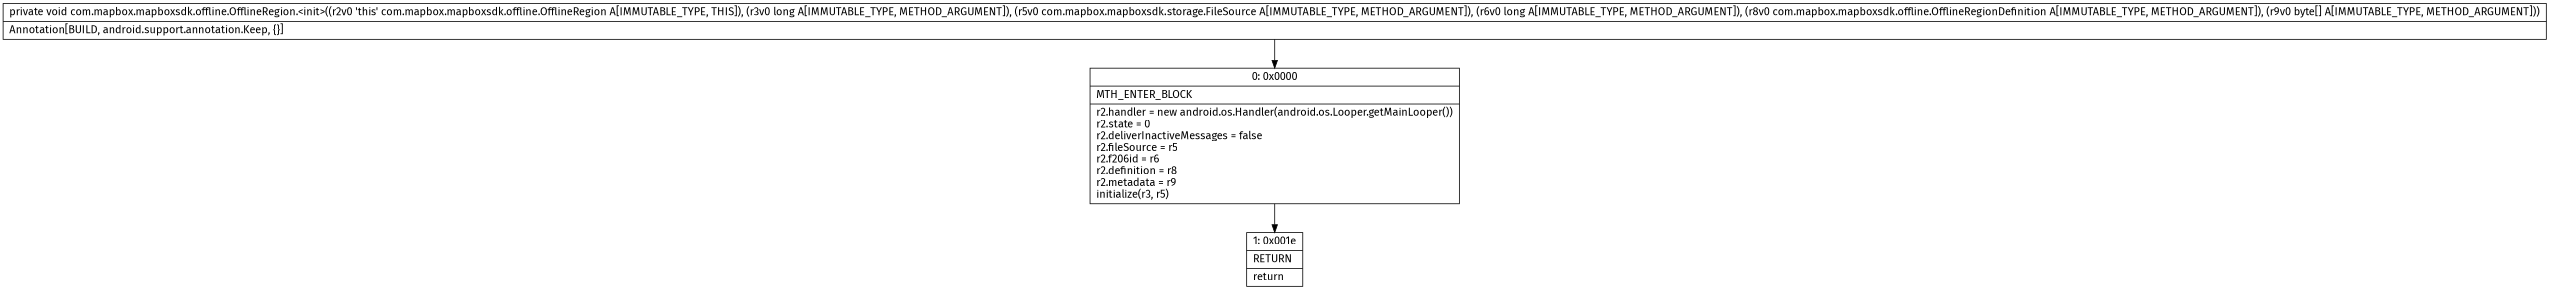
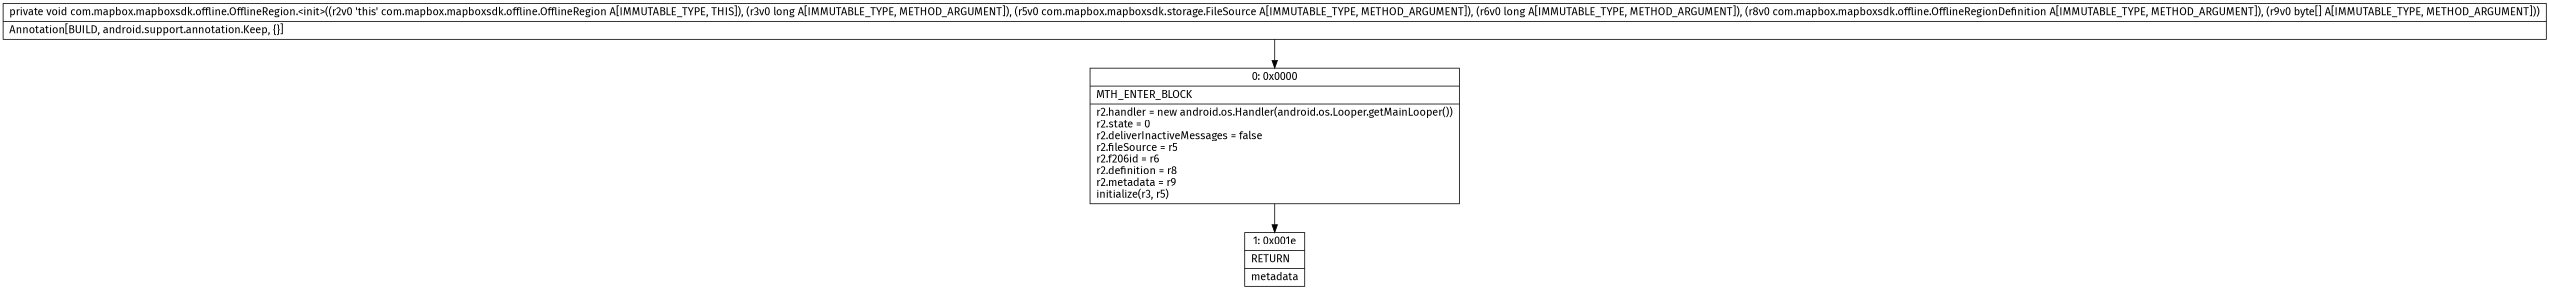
node "1: 0x001e": text "return" -> "metadata"
